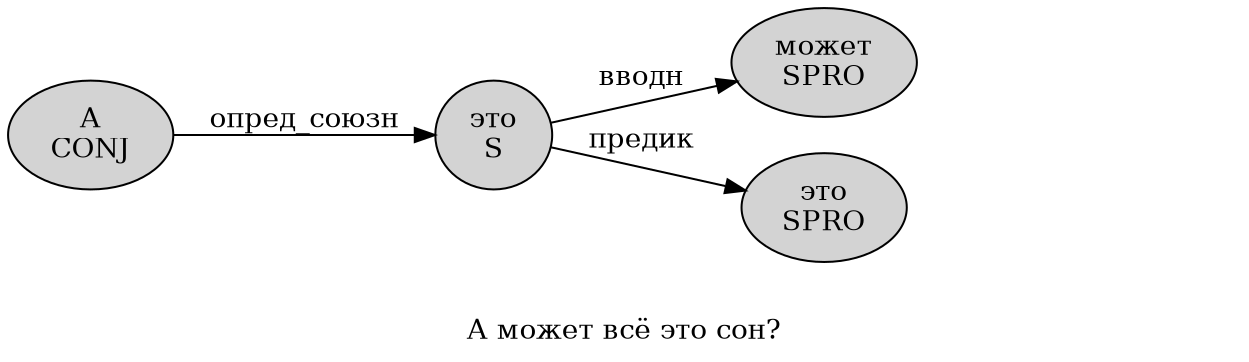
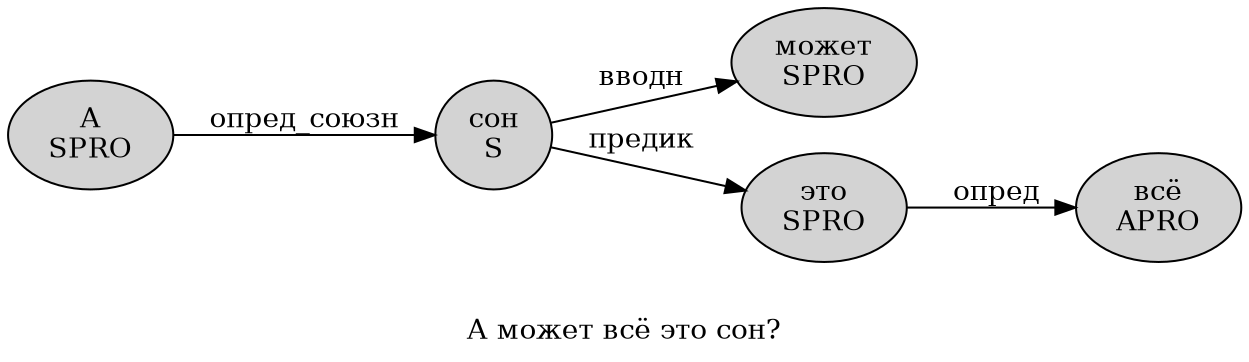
node "А CONJ": label "А CONJ" -> "А SPRO"
node "это S": label "это S" -> "сон S"
node "всё APRO": added
